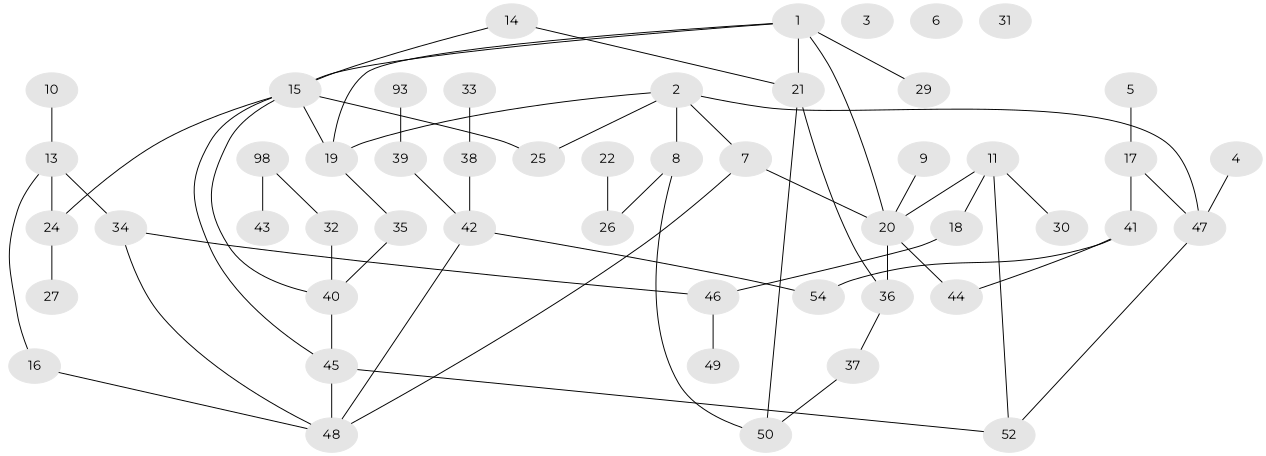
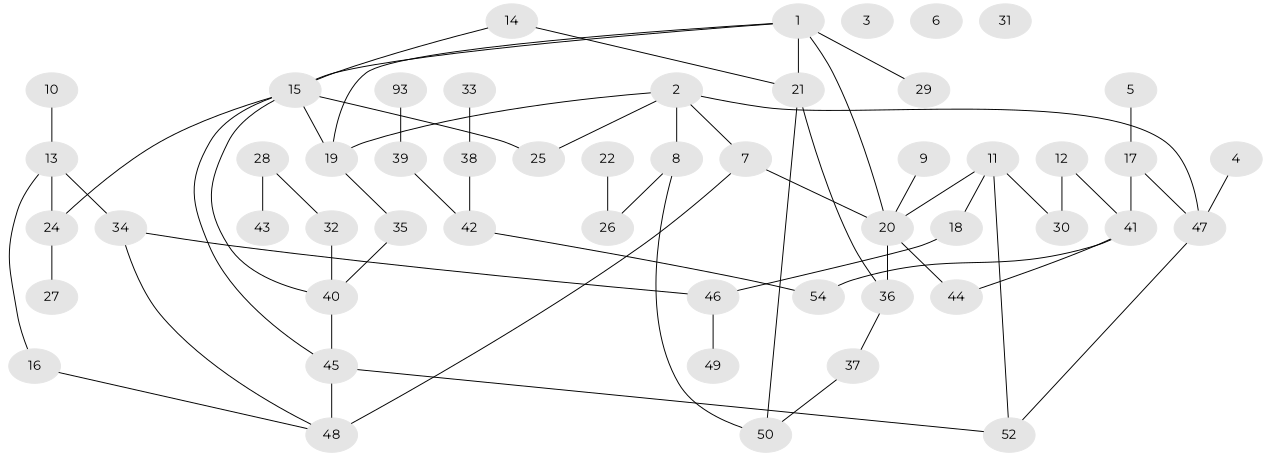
node "98": label "98" -> "28"
node "12": added
edge "42" -- "48": removed
